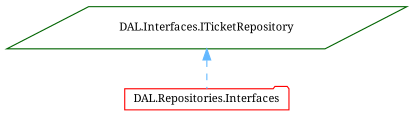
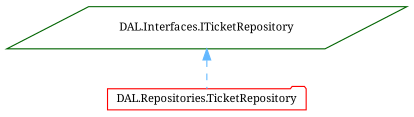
node "DAL.Repositories.Interfaces": label "DAL.Repositories.Interfaces" -> "DAL.Repositories.TicketRepository"
